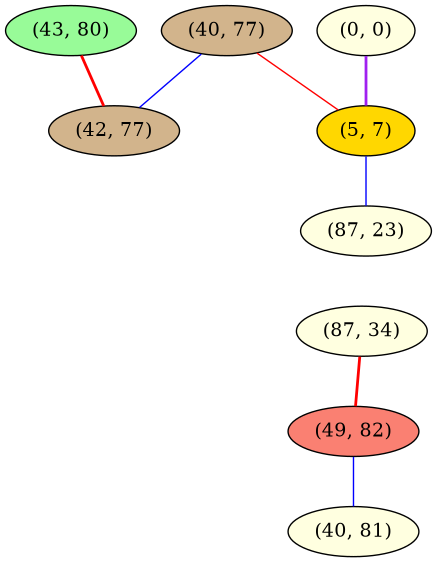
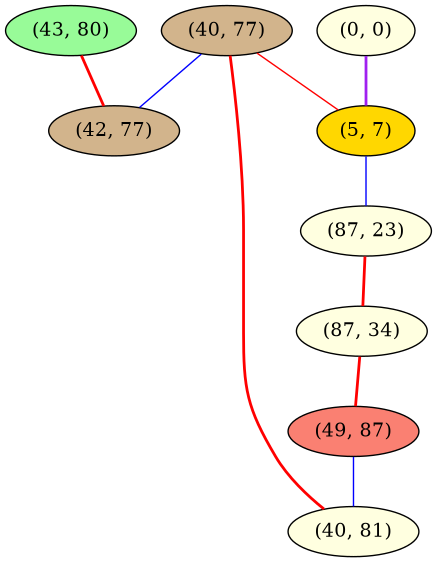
edge "(87, 23)" -- "(87, 34)": added
edge "(40, 77)" -- "(40, 81)": added
node "(49, 82)": label "(49, 82)" -> "(49, 87)"
